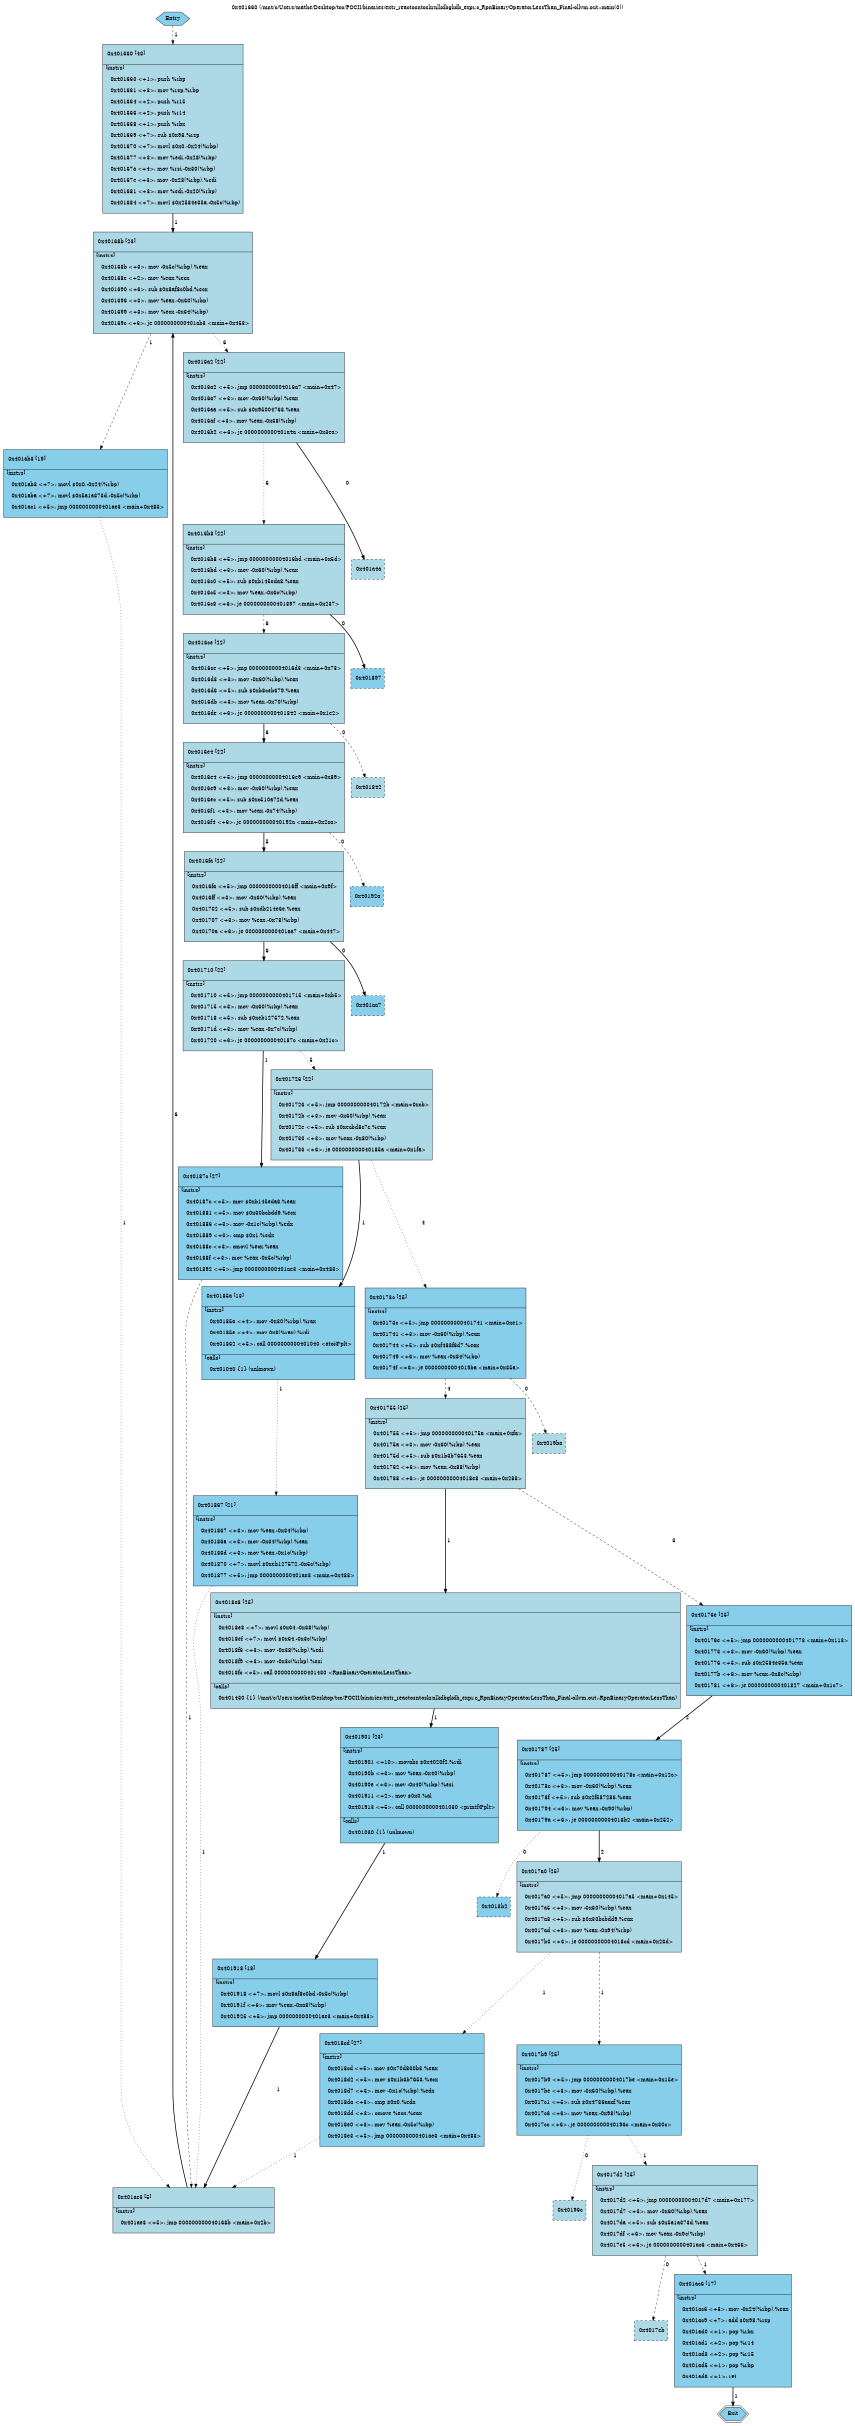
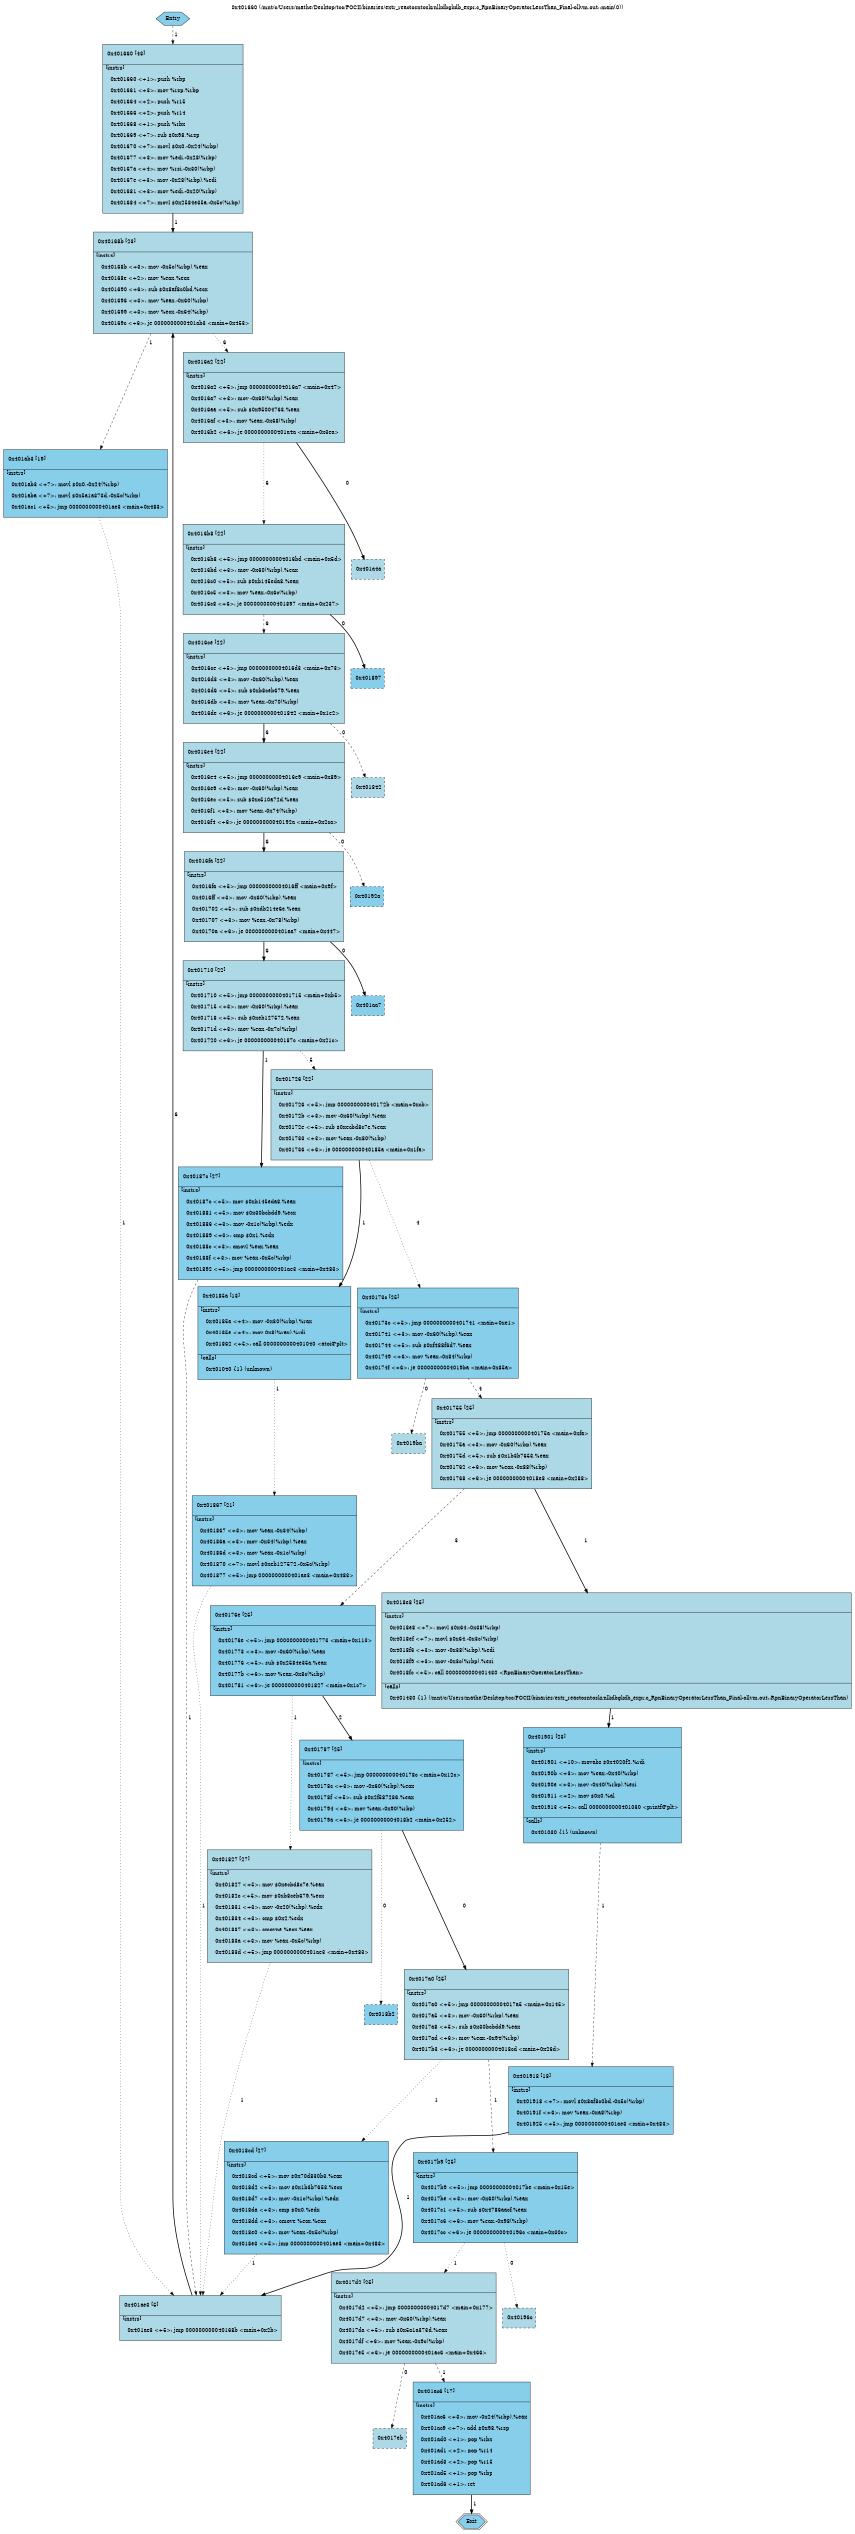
edge "0x4016e4 [22]" -> "0x4016fa [22]": label " 5" -> " 6"
edge "0x401787 [25]" -> "0x4017a0 [25]": label " 2" -> " 0"
edge "0x401901 [23]" -> "0x401918 [18]": style bold -> dashed
node "0x401827 [27]": added
